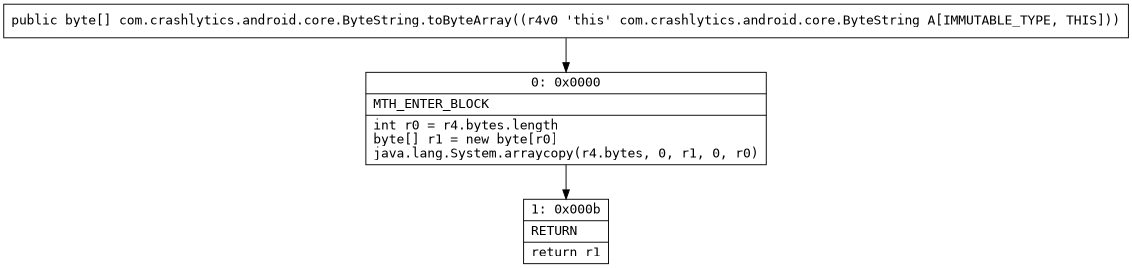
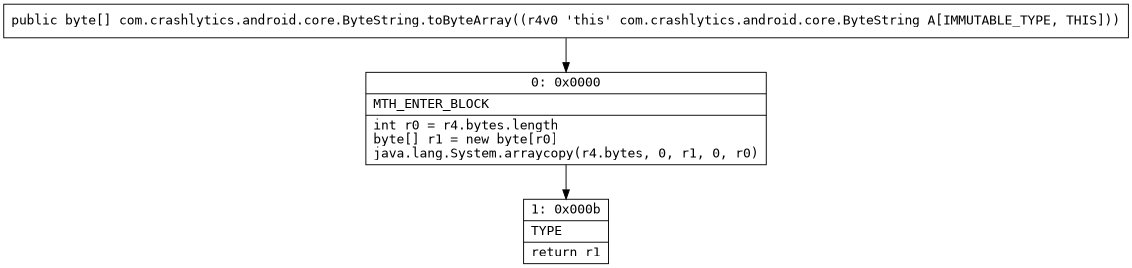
node "1: 0x000b": text "RETURN" -> "TYPE"
